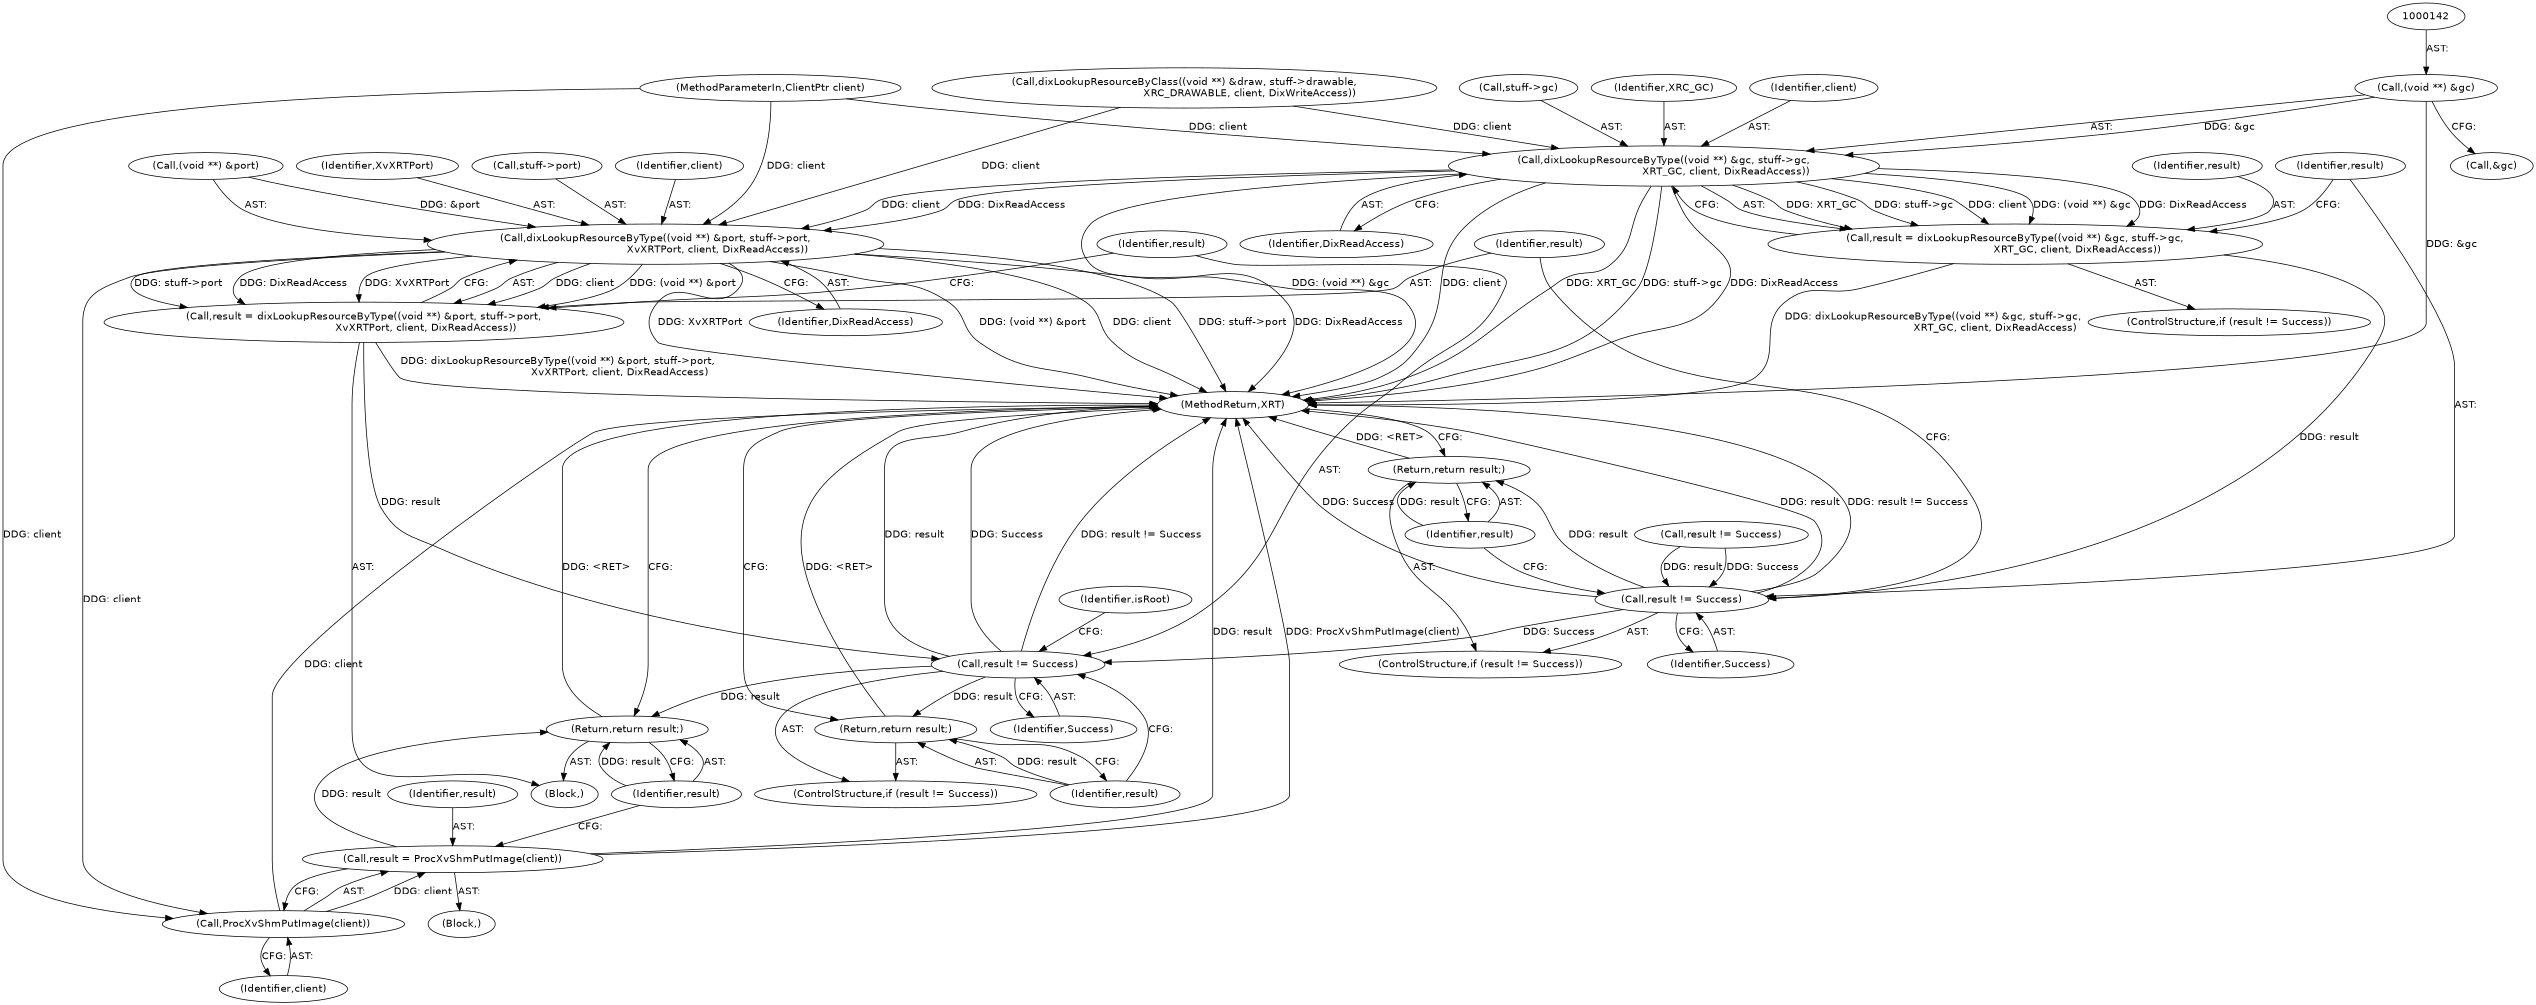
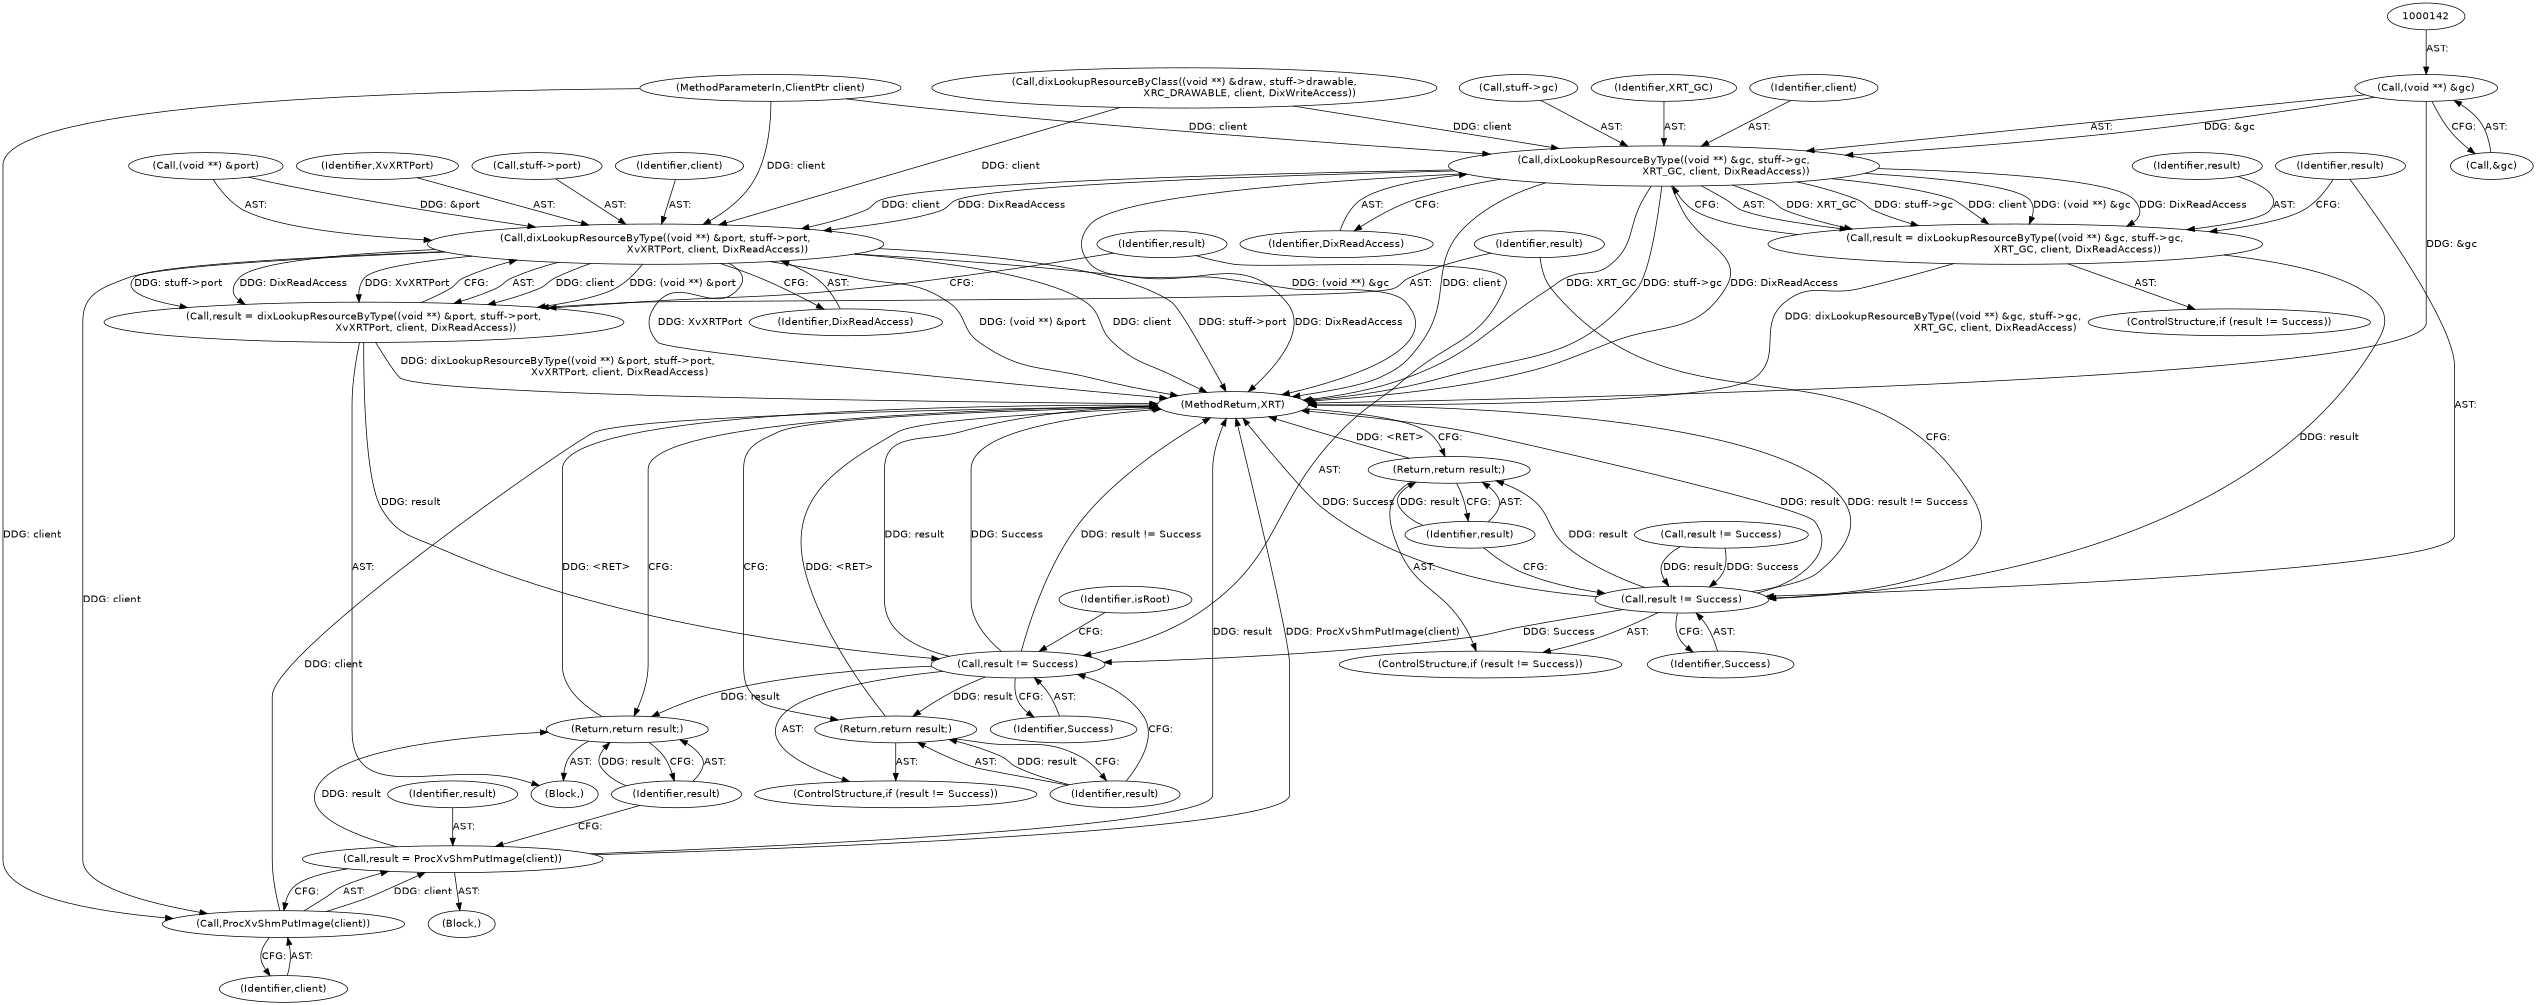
node "(Identifier,XRC_GC)": label "(Identifier,XRC_GC)" -> "(Identifier,XRT_GC)"
edge "(Call,&gc)" -> "(Call,(void **) &gc)": added, label "AST:"
